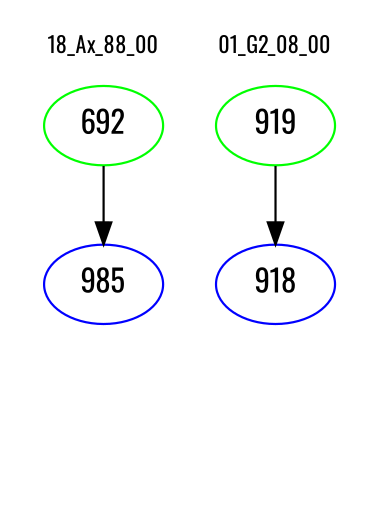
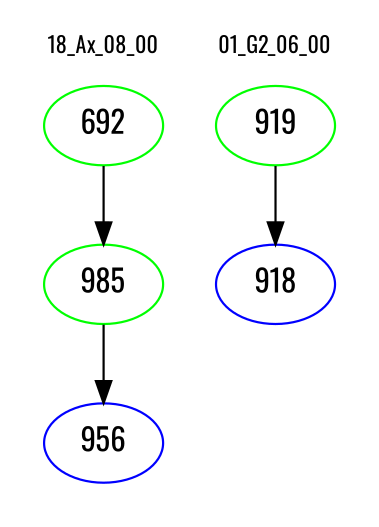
cluster "18_Ax_88_00": label "18_Ax_88_00" -> "18_Ax_08_00"
cluster "01_G2_08_00": label "01_G2_08_00" -> "01_G2_06_00"
node "985": color blue -> green
node "956": added
